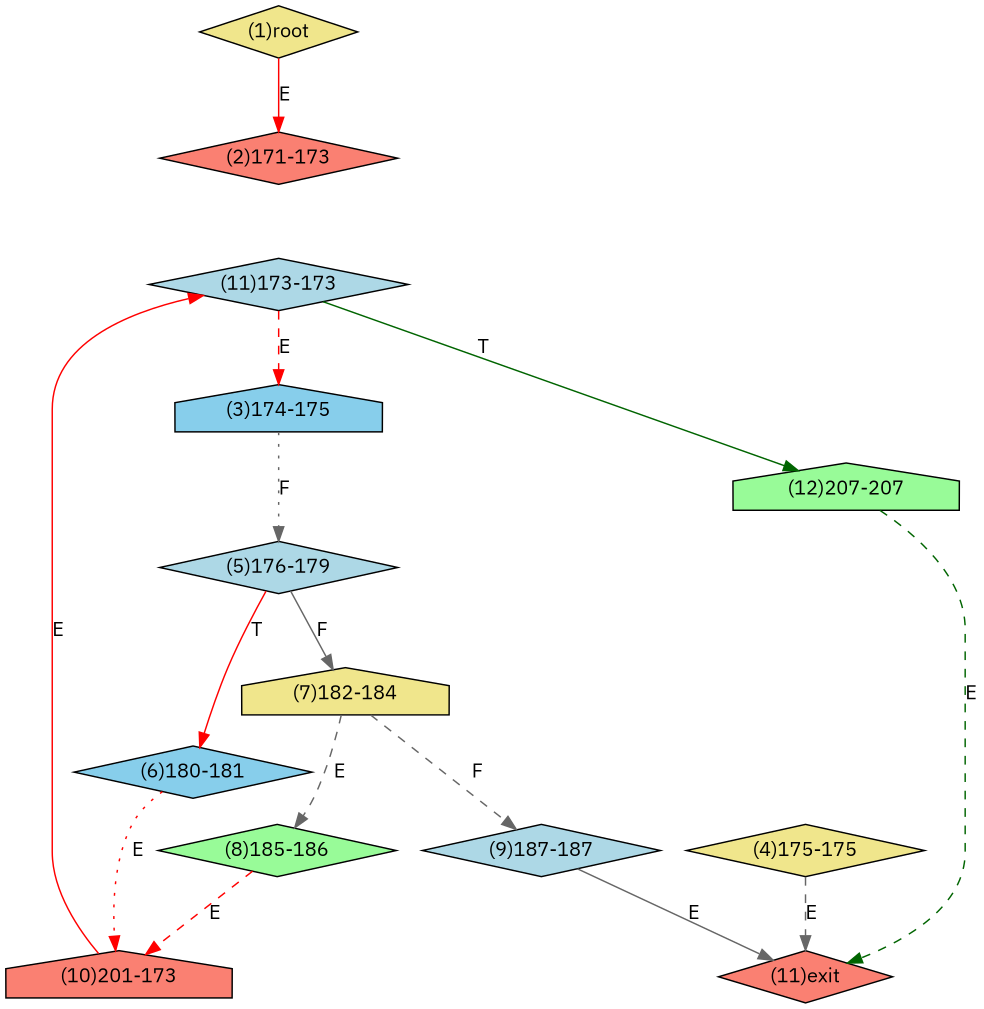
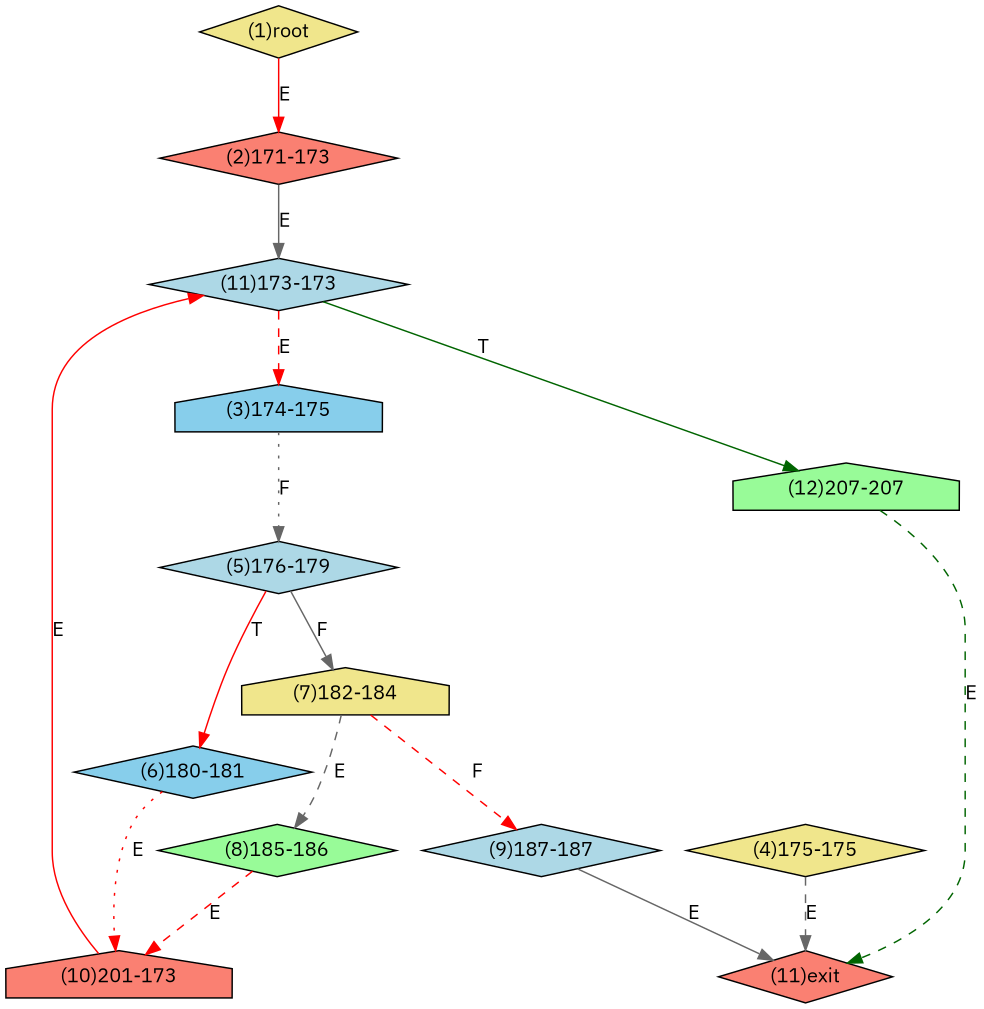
edge "(2)171-173" -> "(11)173-173": added, label "E"
edge "(7)182-184" -> "(9)187-187": color gray40 -> red
